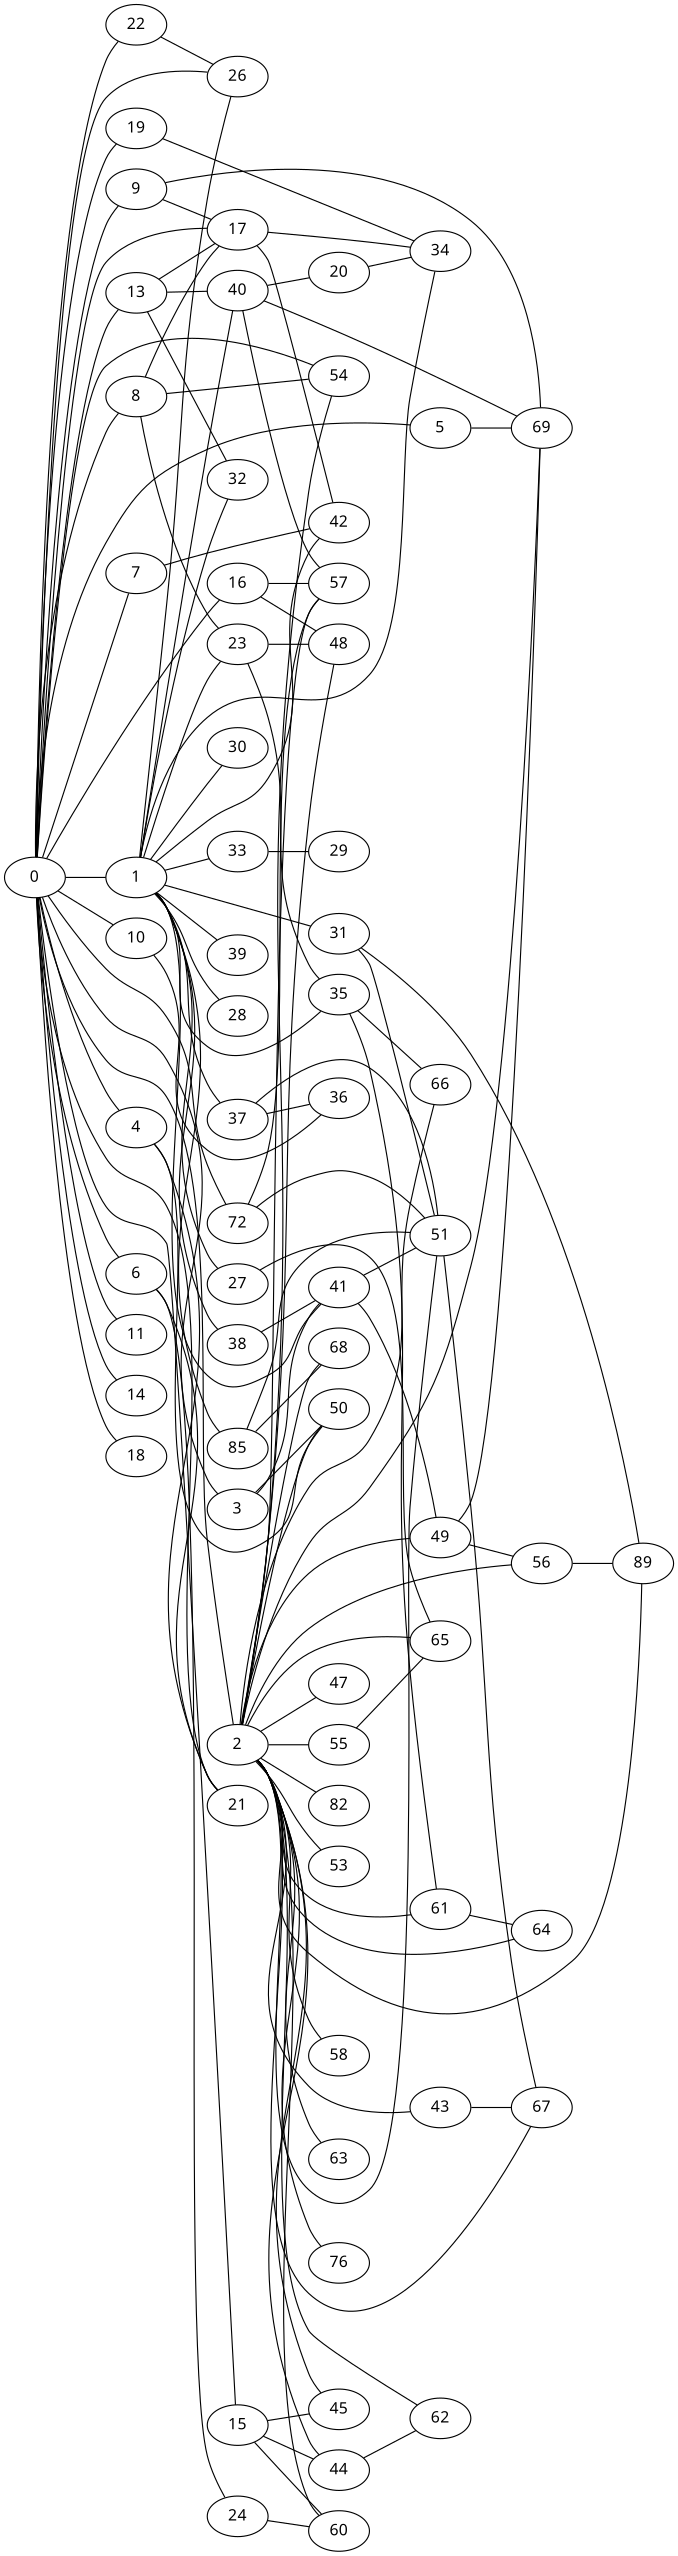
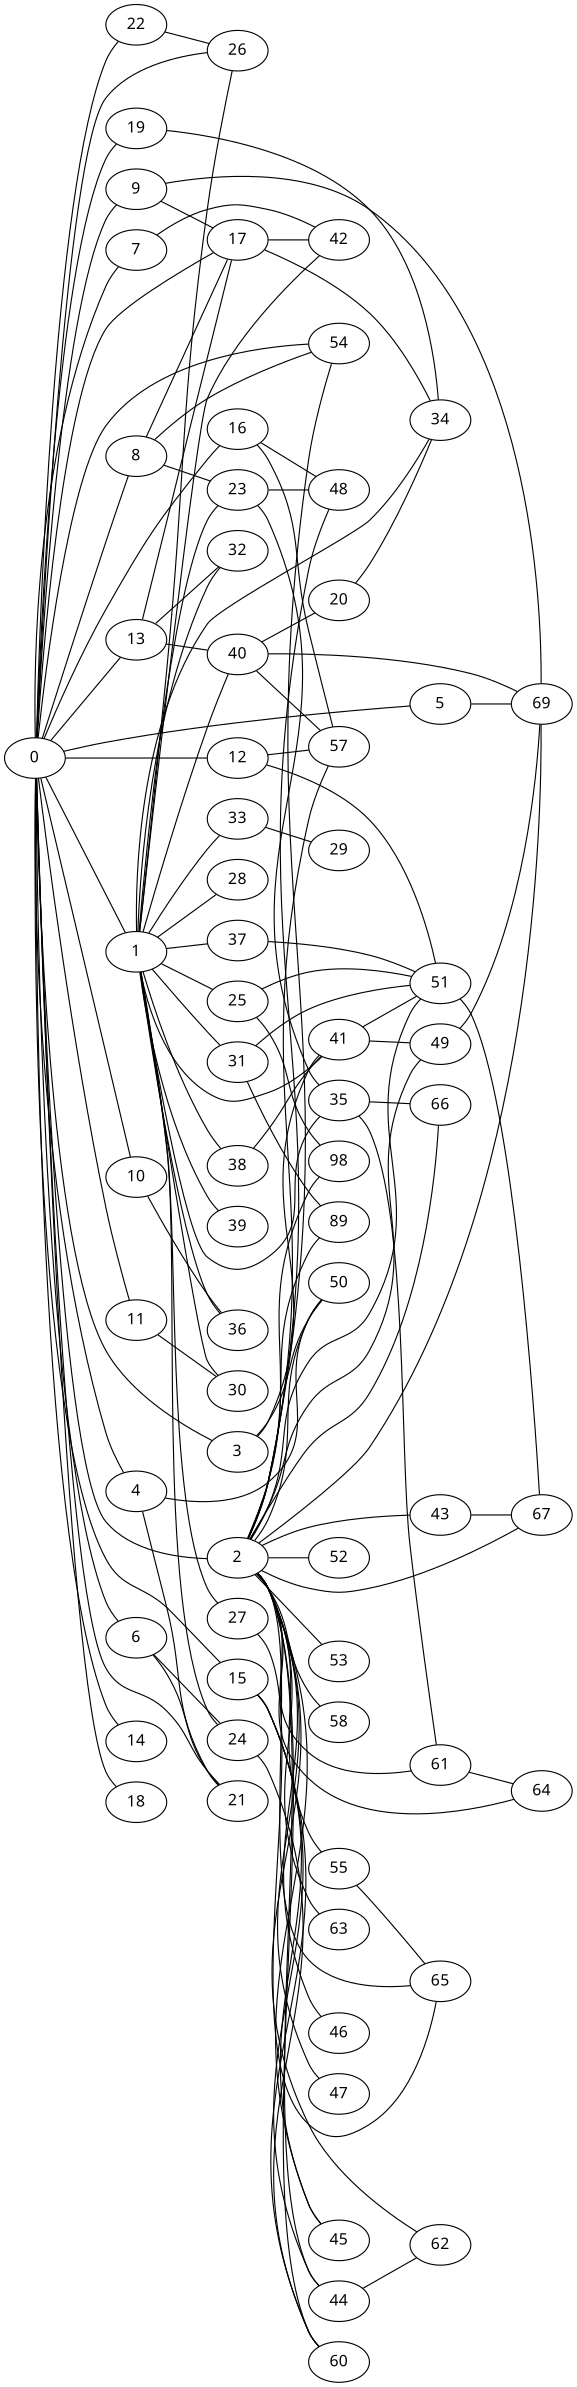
edge "36" -- "37": now "36" -- "1"
node "72": label "72" -> "12"
node "68": label "68" -> "98"
edge "11" -- "30": added
edge "1" -- "24": added
node "85": label "85" -> "25"
node "56": removed
node "82": label "82" -> "52"
node "76": label "76" -> "46"
